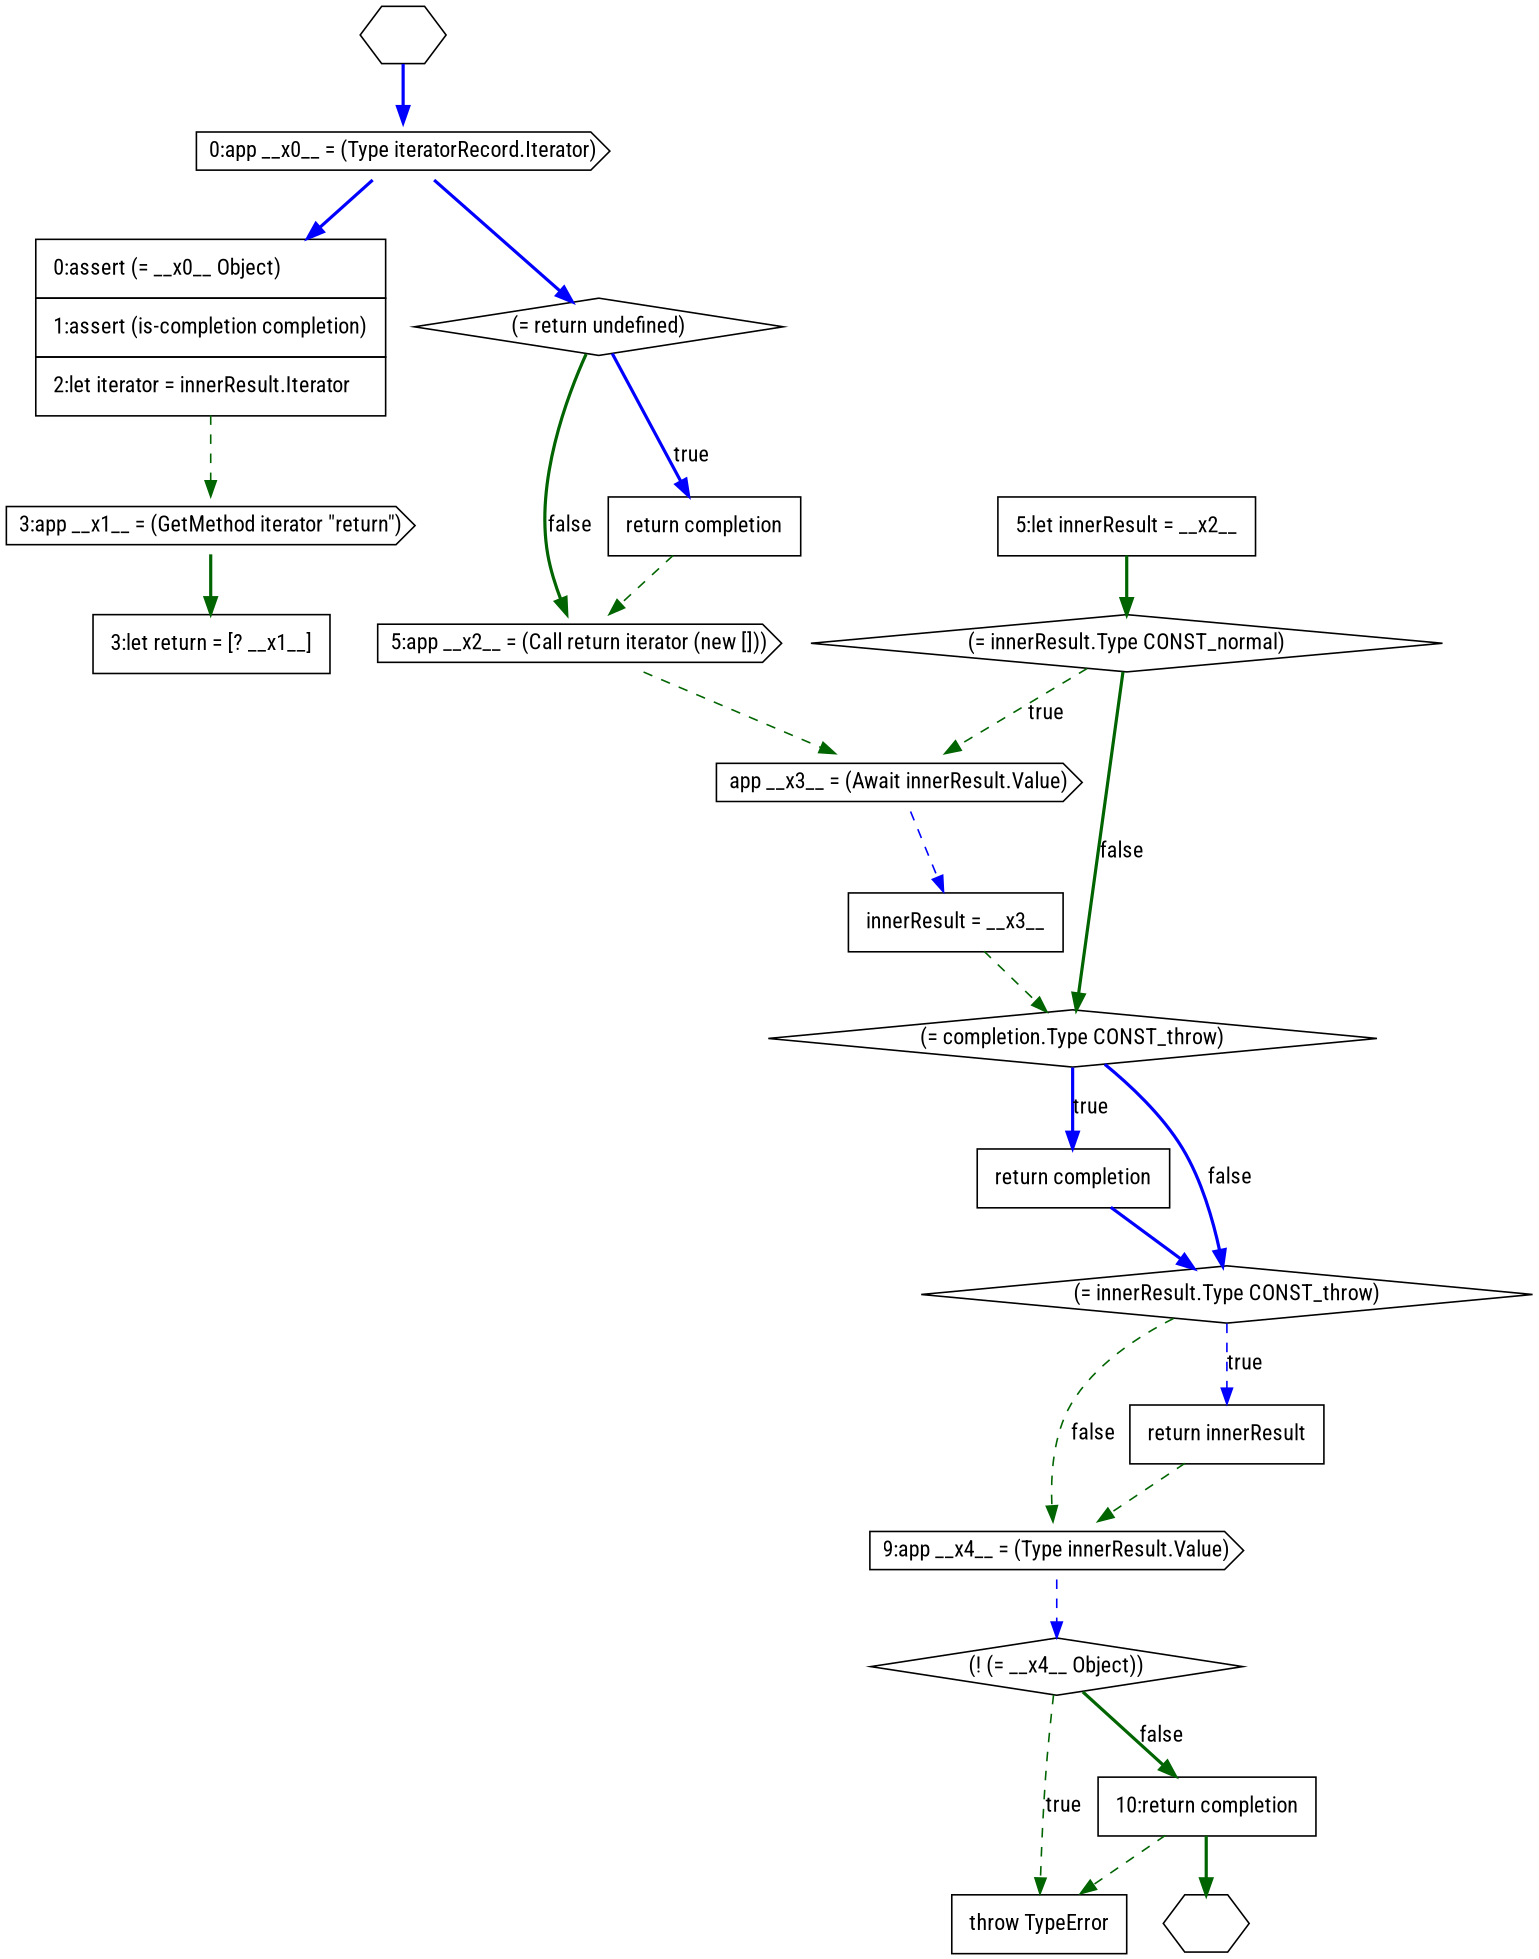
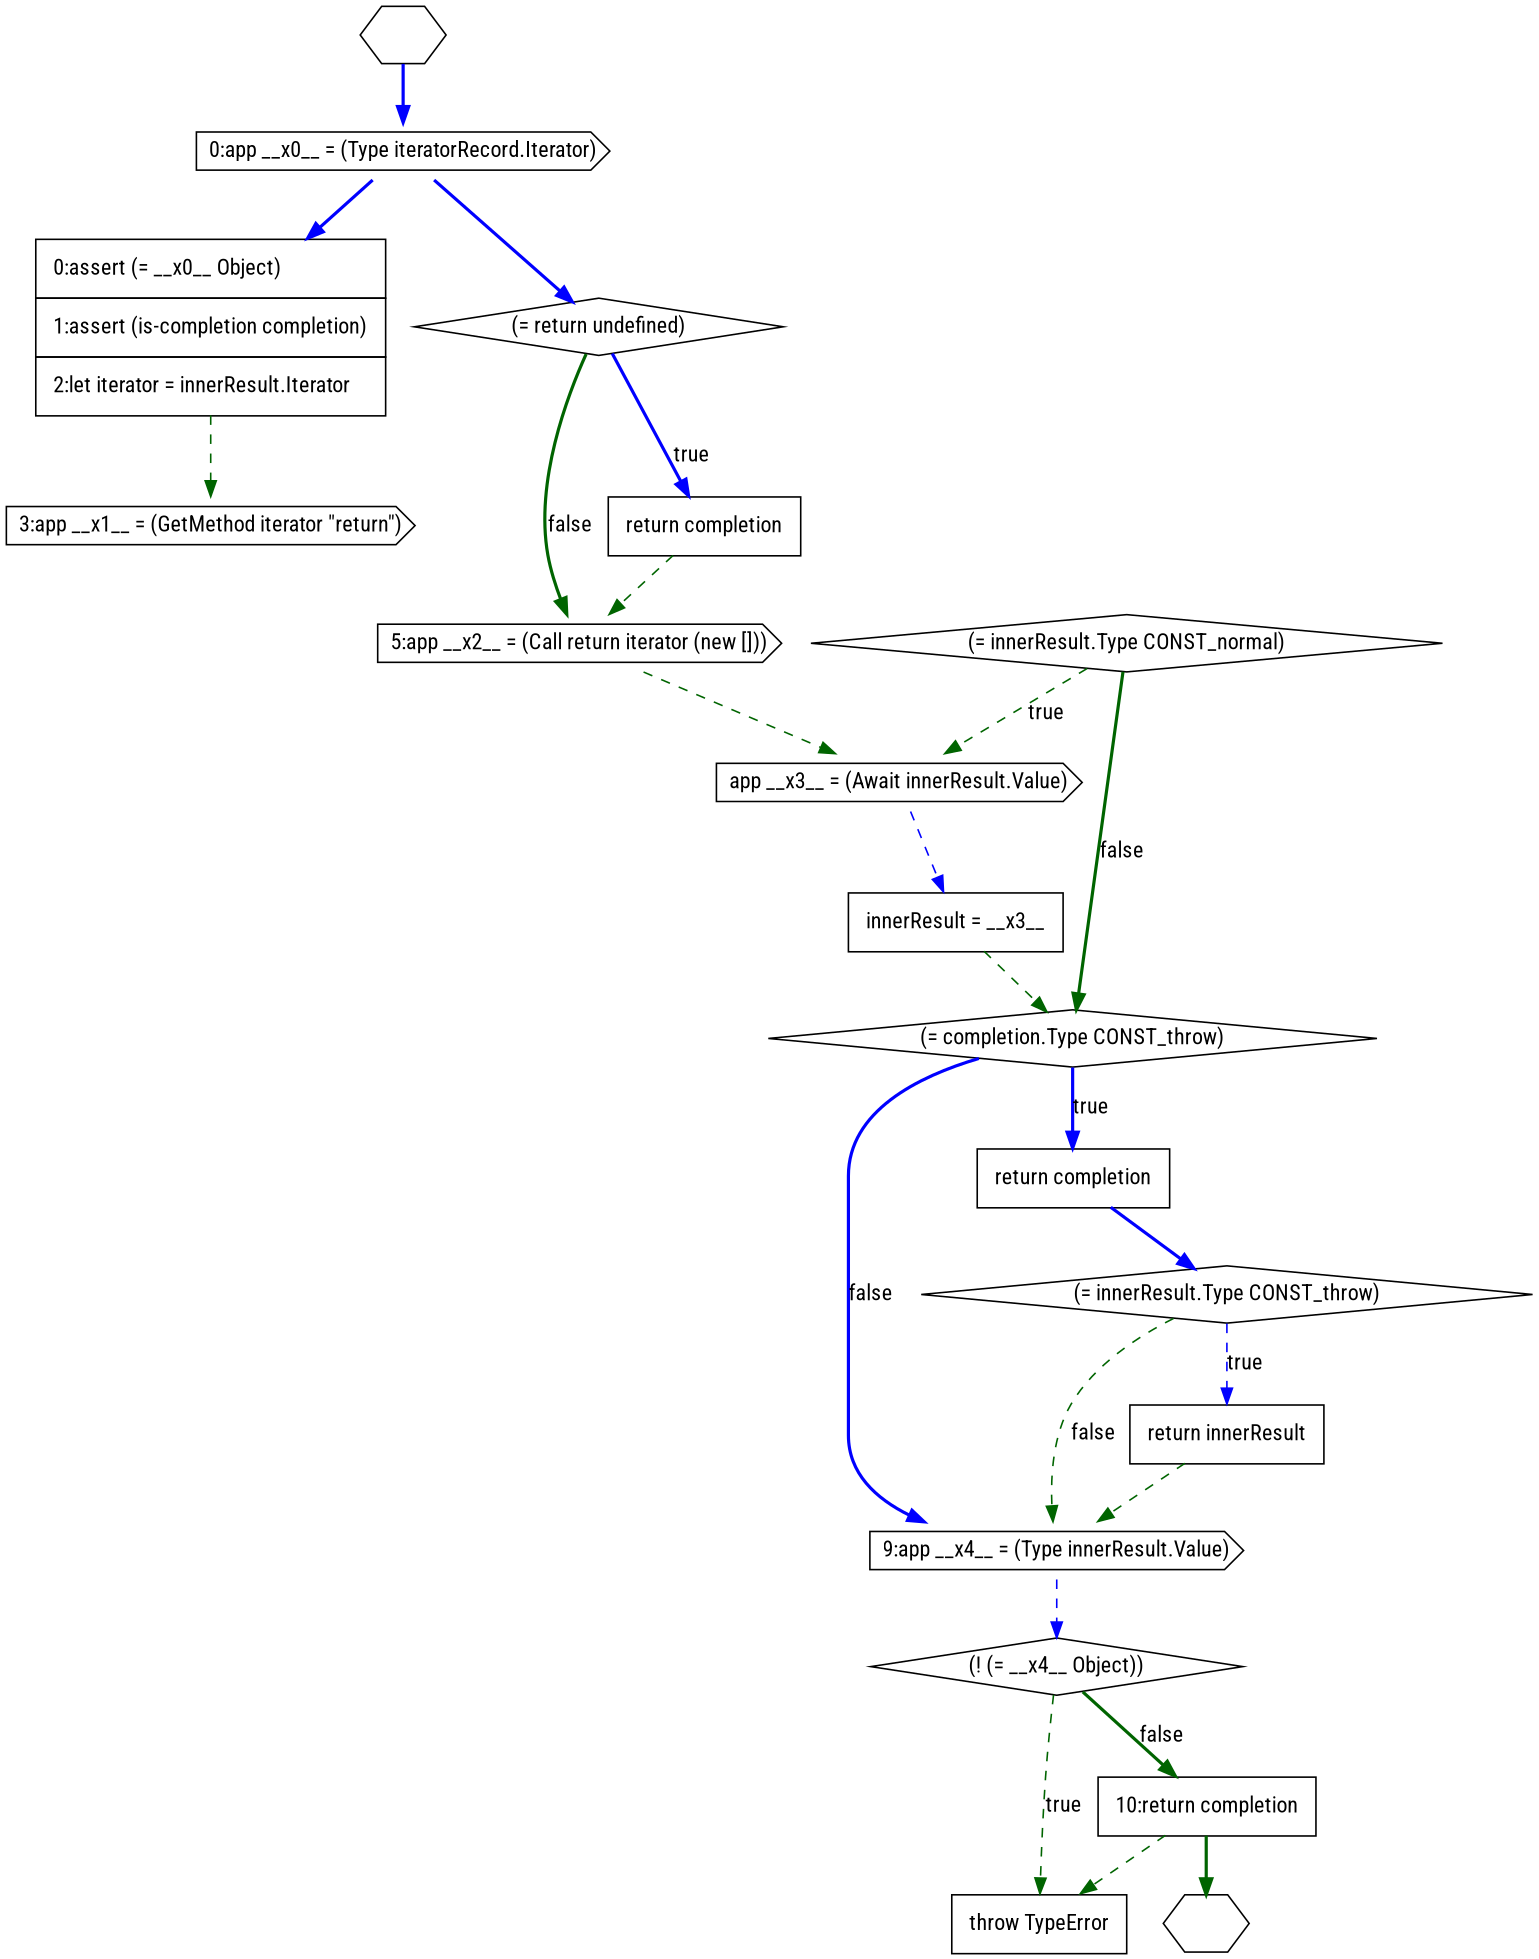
node "5:let innerResult = __x2__": removed
node "3:let return = [? __x1__]": removed
edge "(= completion.Type CONST_throw)" -> "(= innerResult.Type CONST_throw)": now "(= completion.Type CONST_throw)" -> "9:app __x4__ = (Type innerResult.Value)"
